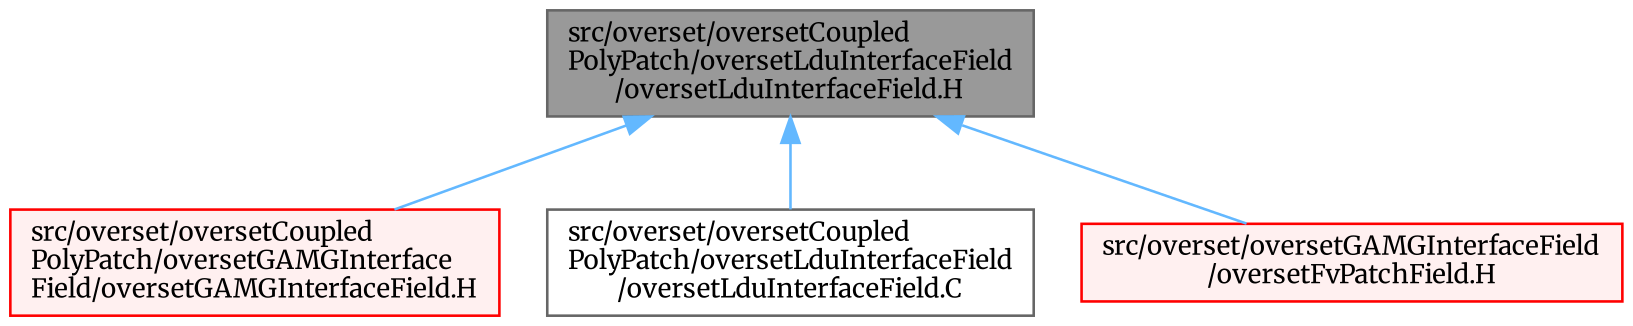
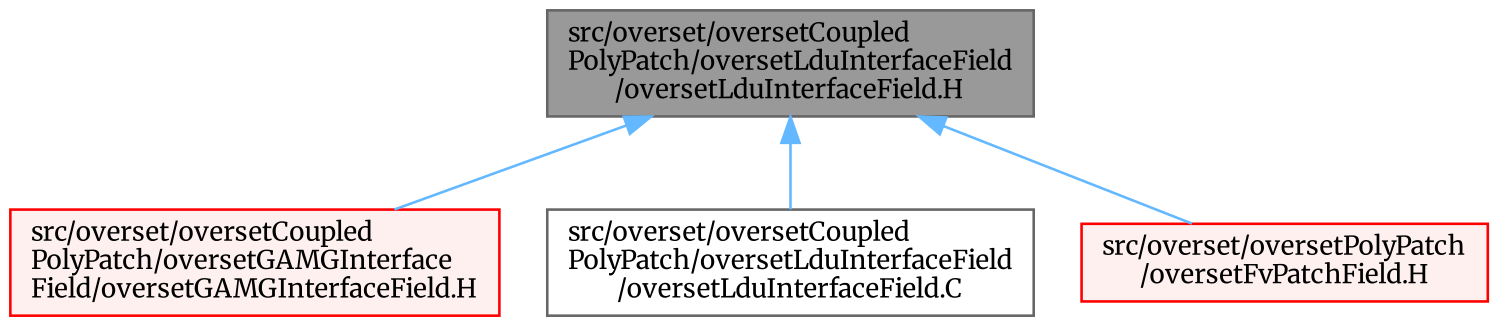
node "src/overset/oversetGAMGInterfaceField /oversetFvPatchField.H": label "src/overset/oversetGAMGInterfaceField /oversetFvPatchField.H" -> "src/overset/oversetPolyPatch /oversetFvPatchField.H"
